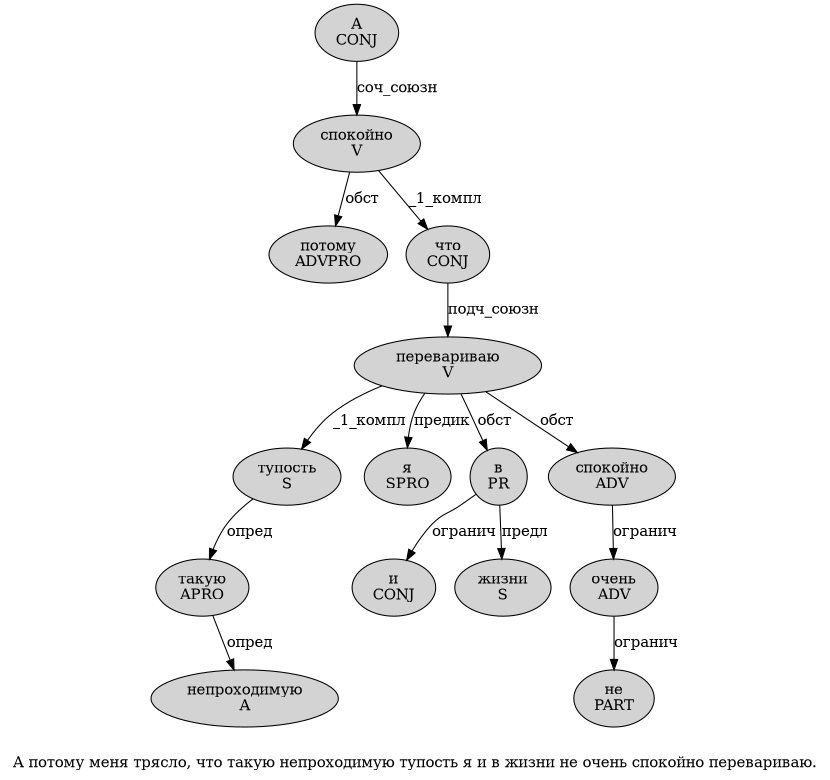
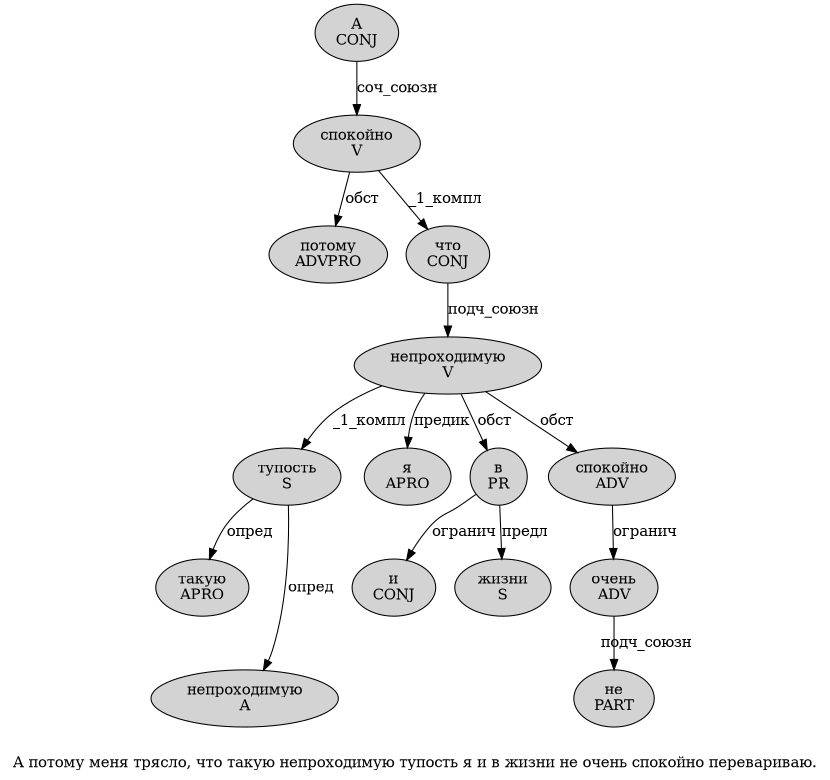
node "перевариваю V": label "перевариваю V" -> "непроходимую V"
node "я SPRO": label "я SPRO" -> "я APRO"
edge "такую APRO" -> "непроходимую A": now "тупость S" -> "непроходимую A"
edge "очень ADV" -> "не PART": label "огранич" -> "подч_союзн"
